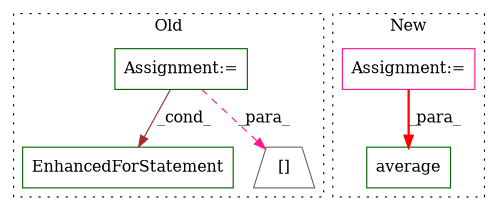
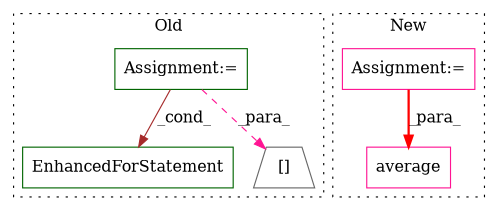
node "average": color darkgreen -> deeppink
